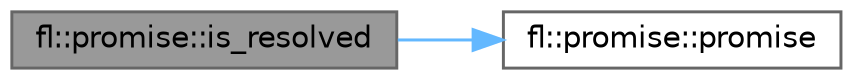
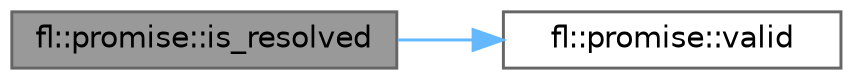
node "fl::promise::promise": label "fl::promise::promise" -> "fl::promise::valid"
